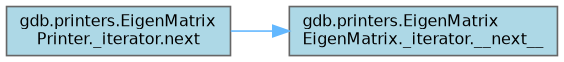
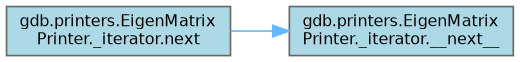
node "gdb.printers.EigenMatrix EigenMatrix._iterator.__next__": label "gdb.printers.EigenMatrix EigenMatrix._iterator.__next__" -> "gdb.printers.EigenMatrix Printer._iterator.__next__"
